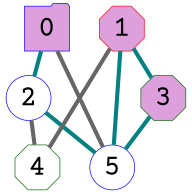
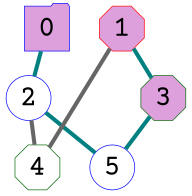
edge "1" -- "5": removed
edge "0" -- "5": removed
